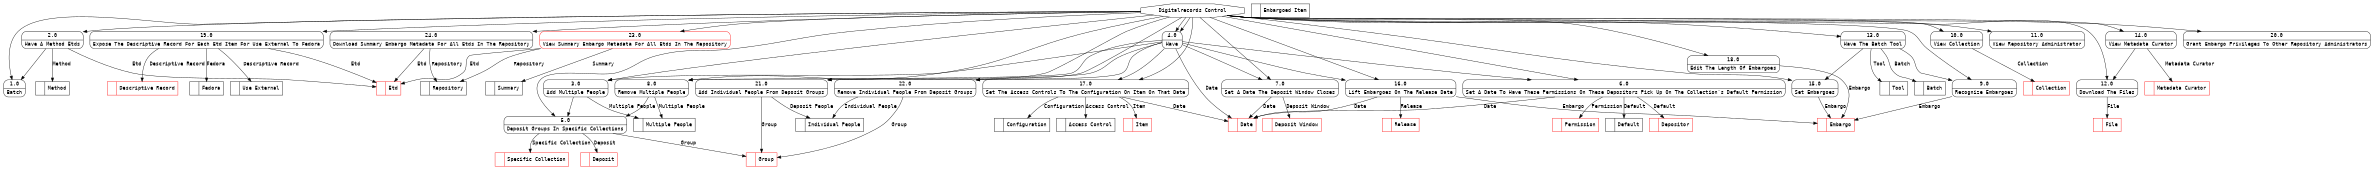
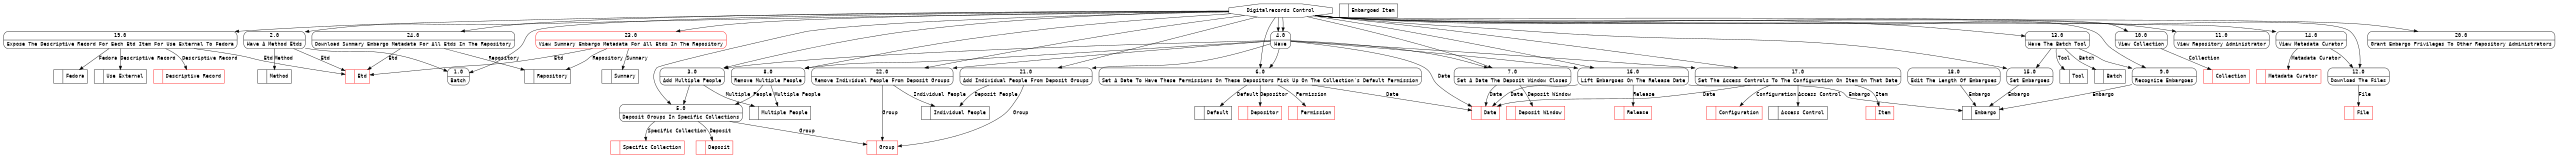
edge "Digitalrecords Control" -> "18.0": removed
edge "6.0" -> "Depositor": label "Default" -> "Depositor"
node "Configuration": color black -> red
node "Embargo": color red -> black
